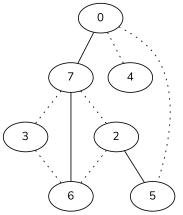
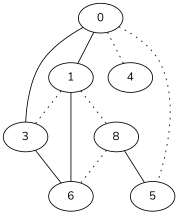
edge "0" -- "3": added
node "7": label "7" -> "1"
node "2": label "2" -> "8"
edge "3" -- "6": style dotted -> solid
